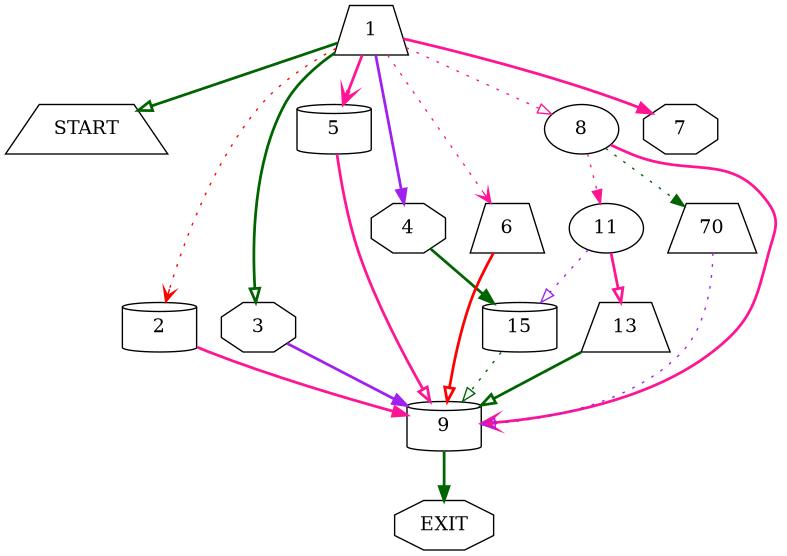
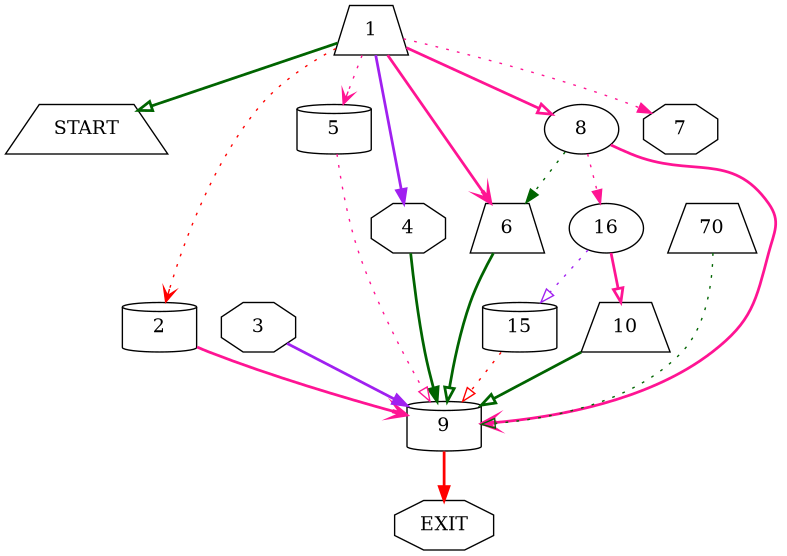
edge "1" -> "7": style bold -> dotted
edge "1" -> "5": style bold -> dotted
edge "1" -> "8": style dotted -> bold
edge "1" -> "6": style dotted -> bold
edge "1" -> "3": removed
edge "8" -> "70": now "8" -> "6"
node "11": label "11" -> "16"
edge "4" -> "15": now "4" -> "9"
edge "5" -> "9": style bold -> dotted
edge "6" -> "9": color red -> darkgreen
node "13": label "13" -> "10"
edge "15" -> "9": color darkgreen -> red
edge "70" -> "9": color purple -> darkgreen
edge "2" -> "9": arrowhead normal -> vee
edge "9" -> "EXIT": color darkgreen -> red
